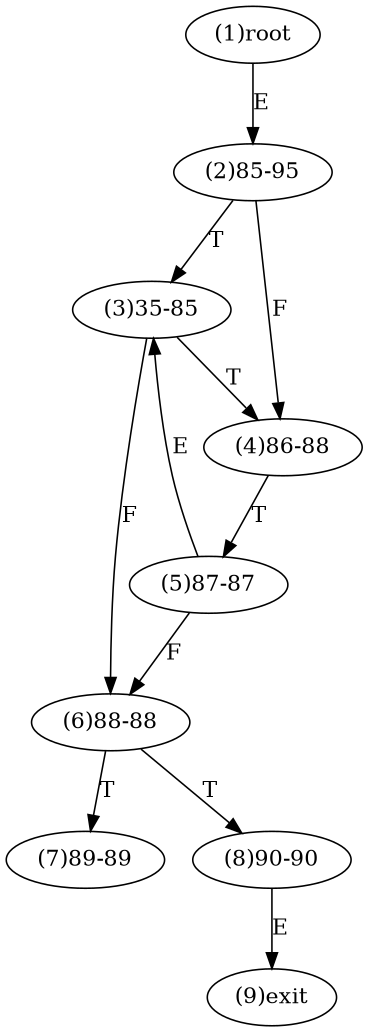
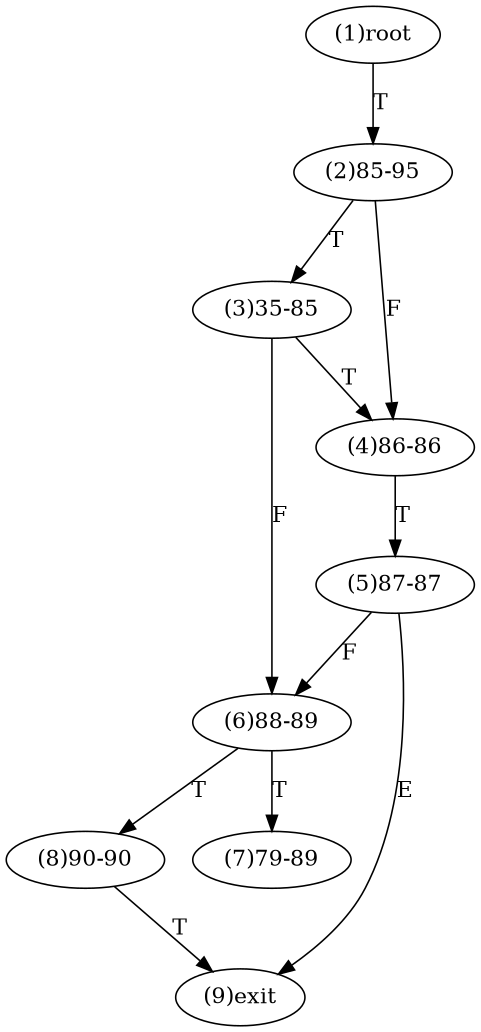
edge "(1)root" -> "(2)85-95": label "E" -> "T"
node "(4)86-88": label "(4)86-88" -> "(4)86-86"
edge "(5)87-87" -> "(3)35-85": now "(5)87-87" -> "(9)exit"
node "(6)88-88": label "(6)88-88" -> "(6)88-89"
node "(7)89-89": label "(7)89-89" -> "(7)79-89"
edge "(8)90-90" -> "(9)exit": label "E" -> "T"
